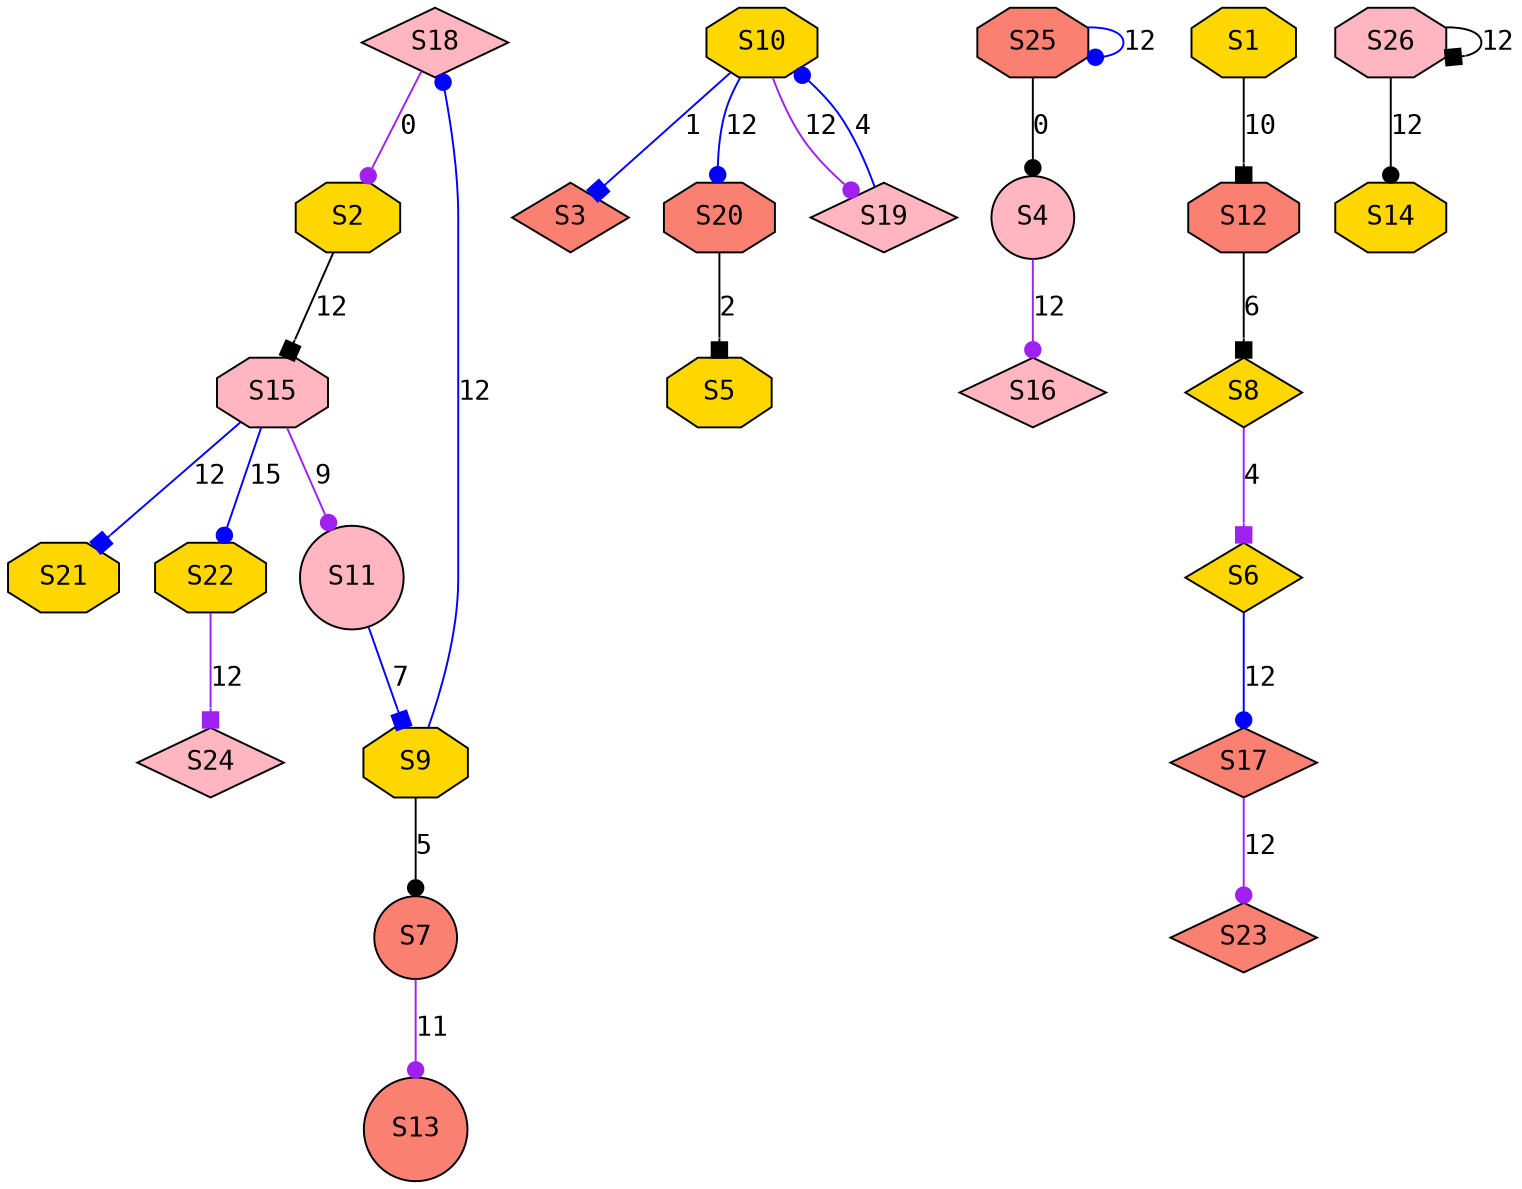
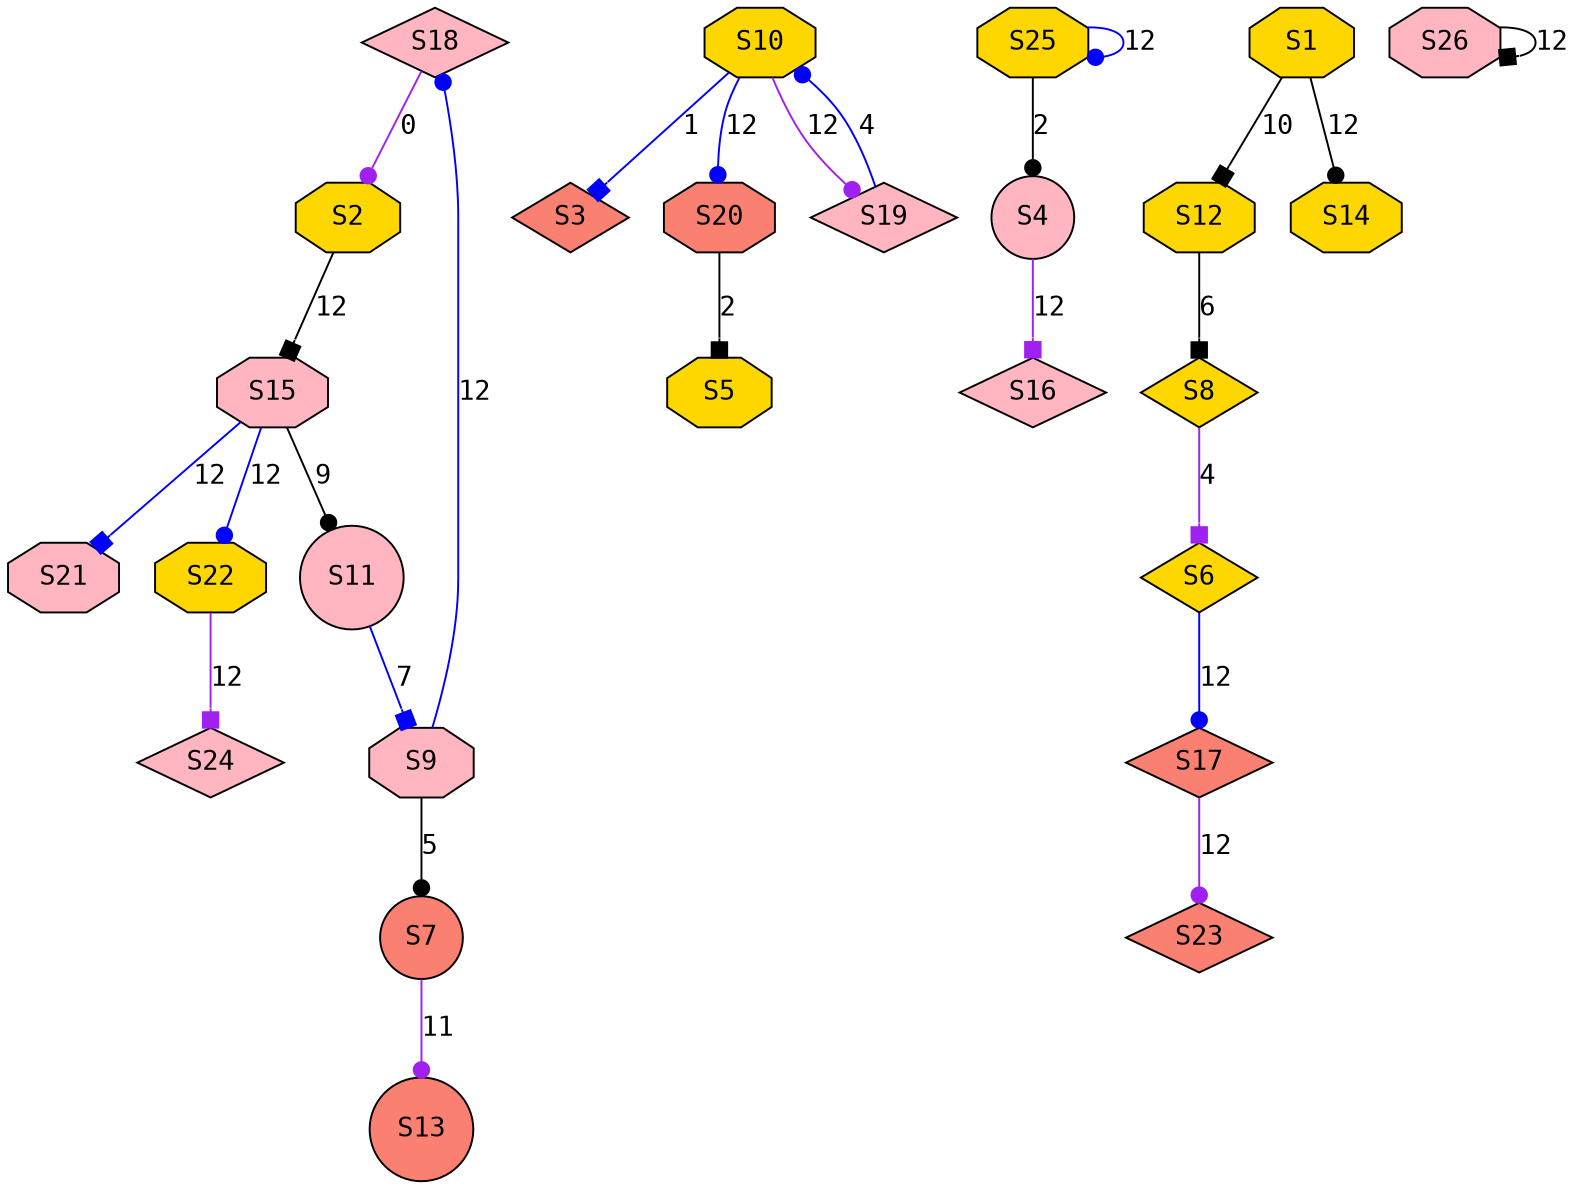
node "S25": fillcolor salmon -> gold
edge "S26" -> "S14": now "S1" -> "S14"
edge "S25" -> "S4": label "0" -> "2"
node "S12": fillcolor salmon -> gold
edge "S4" -> "S16": arrowhead dot -> box
edge "S15" -> "S11": color purple -> black
edge "S15" -> "S22": label "15" -> "12"
node "S21": fillcolor gold -> lightpink
node "S9": fillcolor gold -> lightpink
